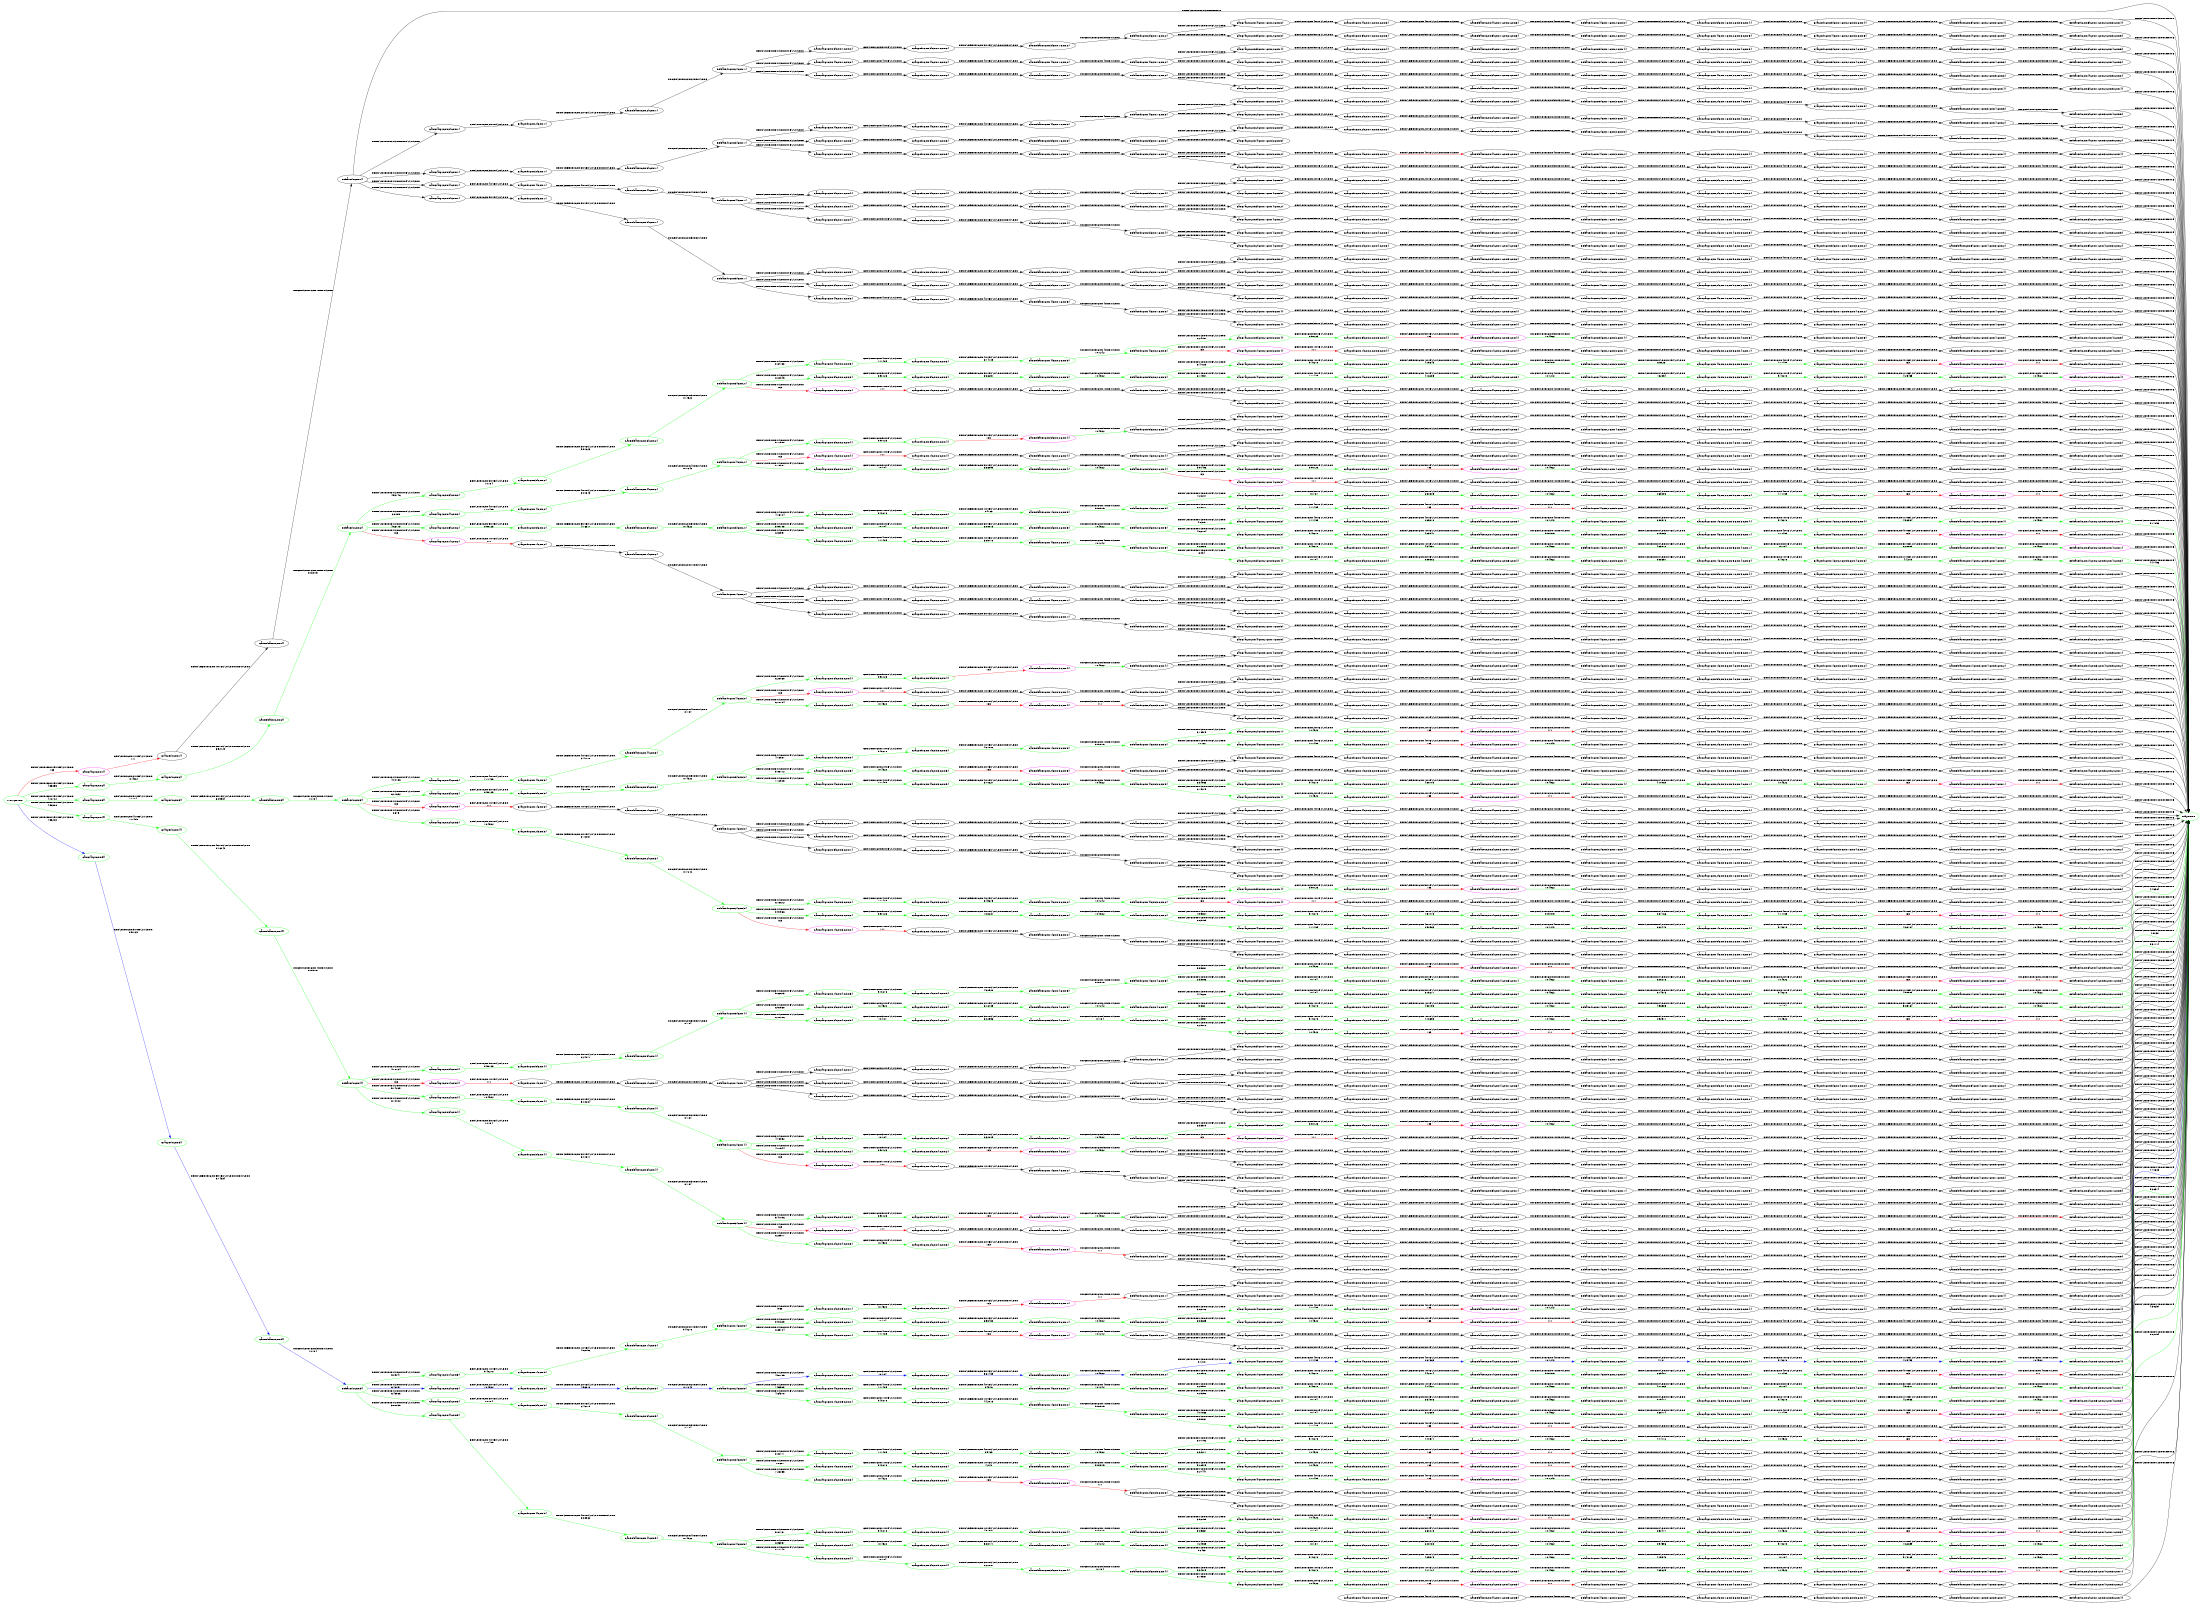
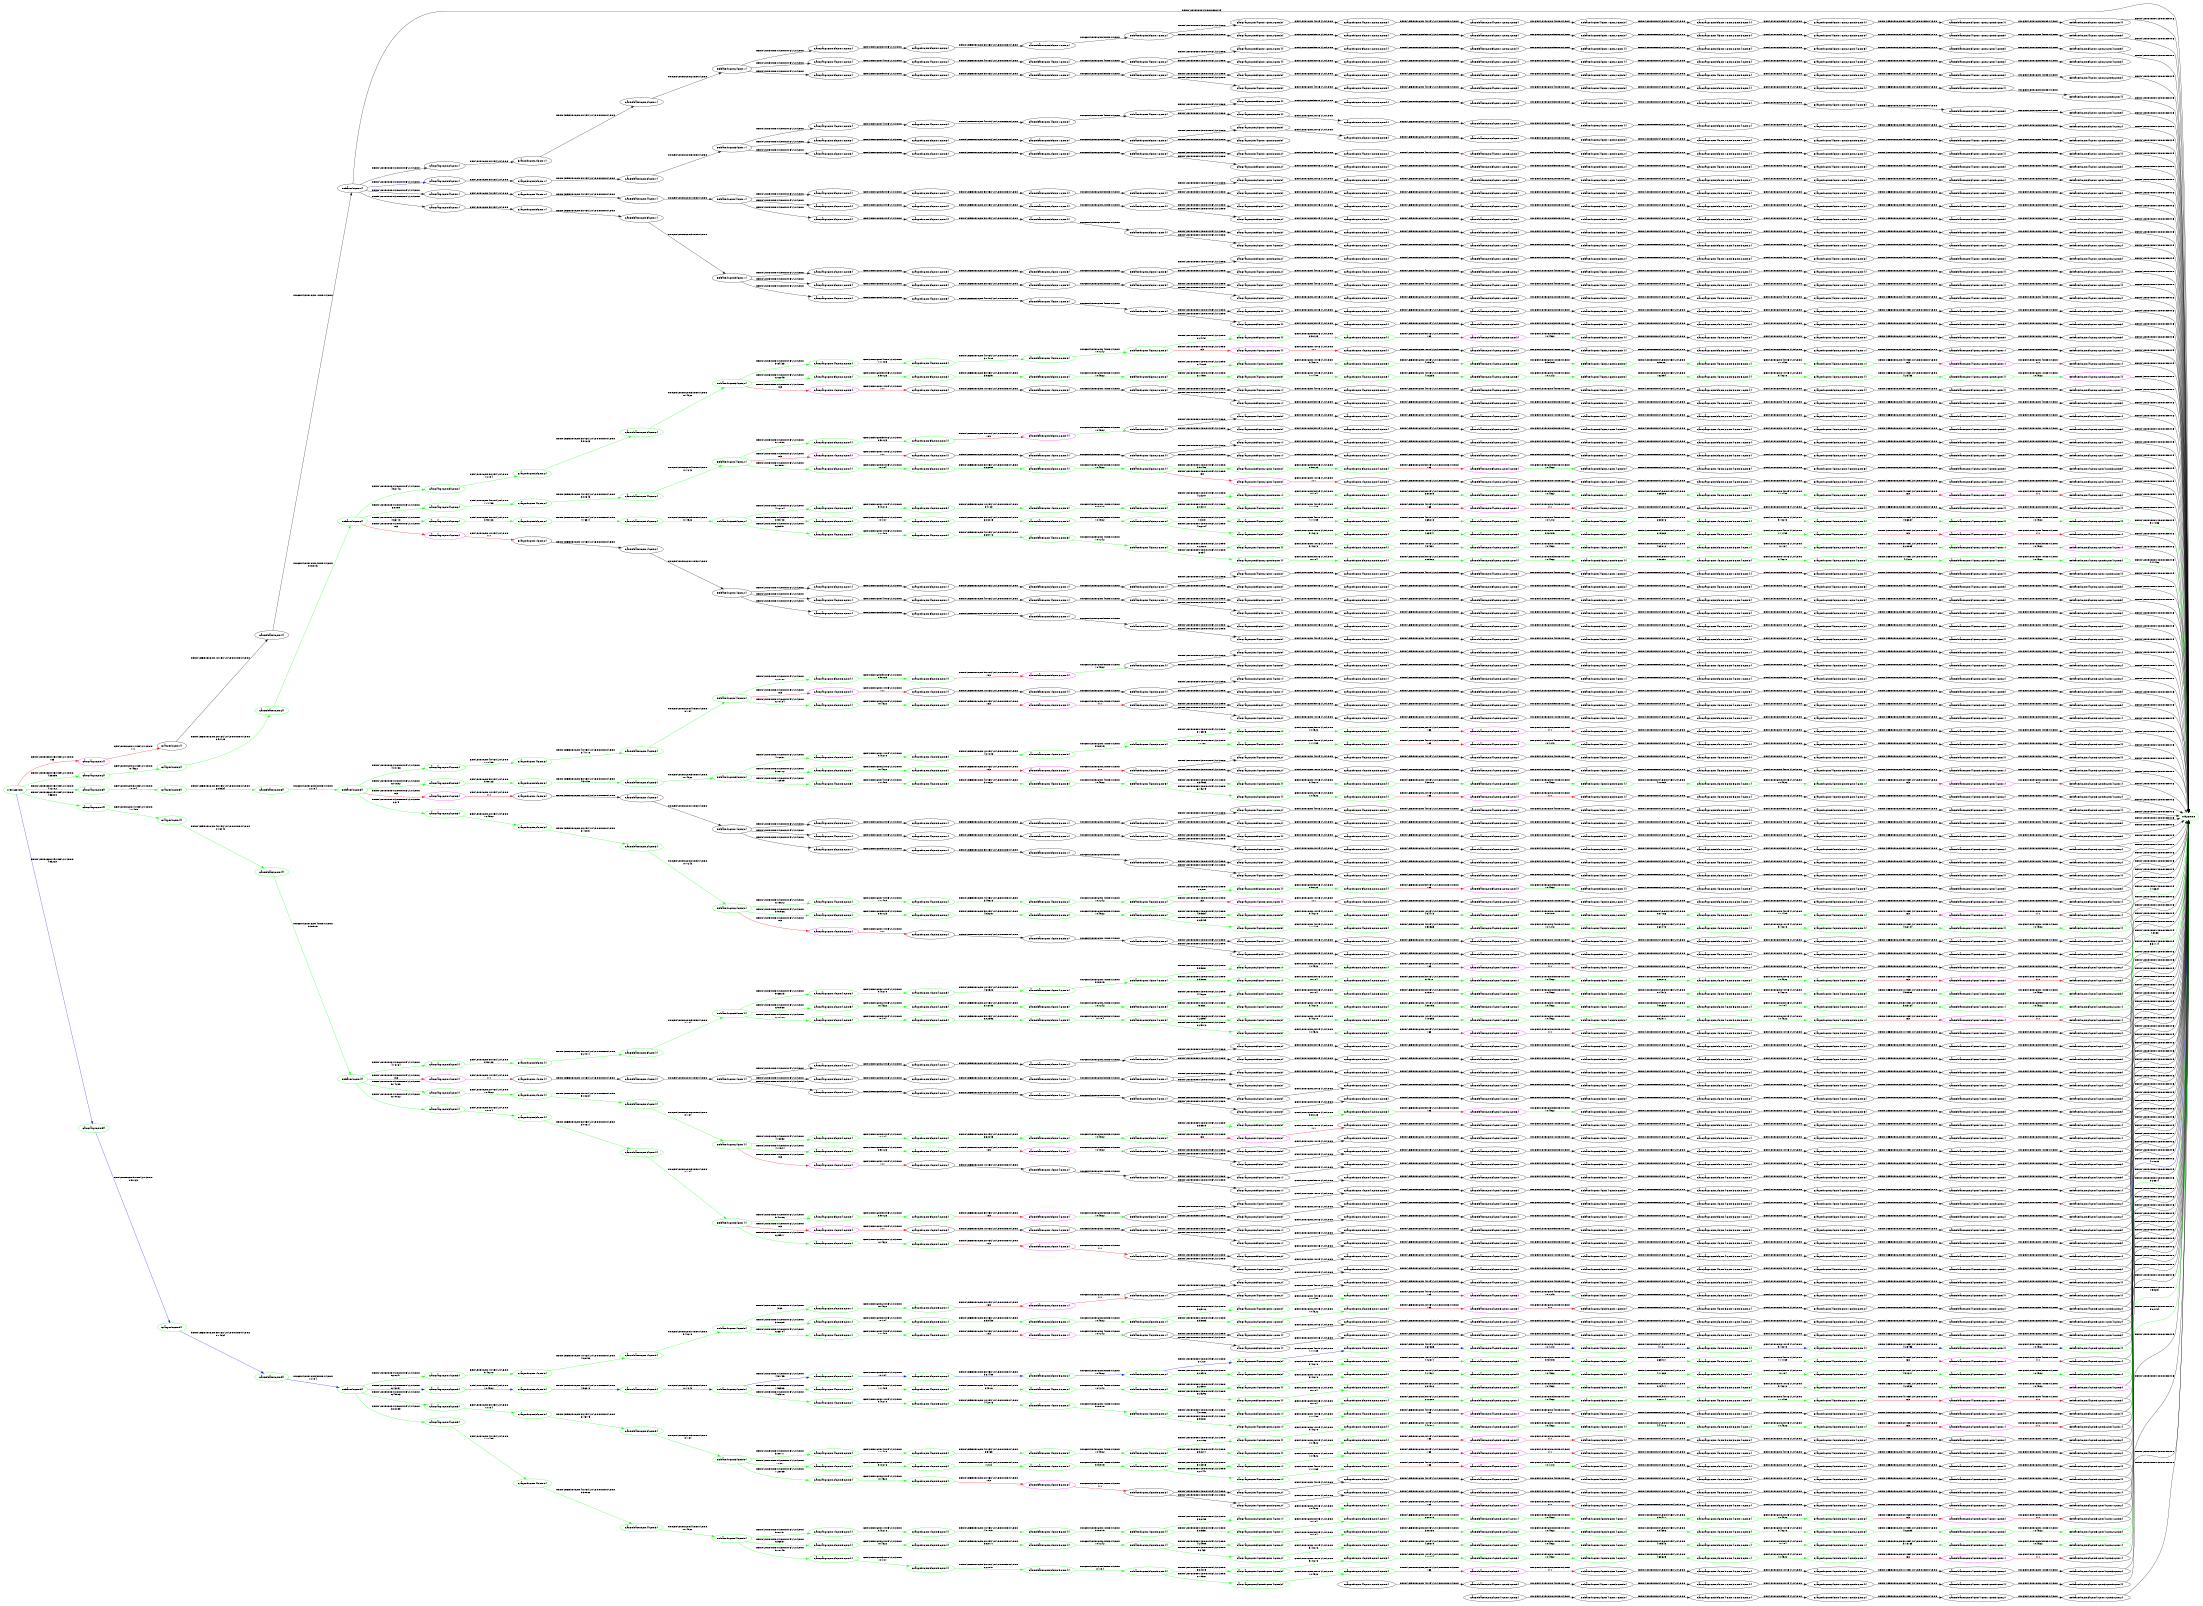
edge "Released_CAN1[]" -> "CanGrasp_CAN3[CAN1.]": color black -> blue
node "Grasped_CAN2[CAN4.CAN1.CAN3.]": removed
